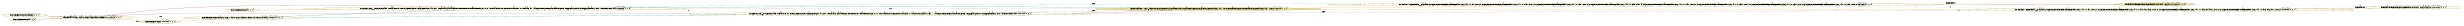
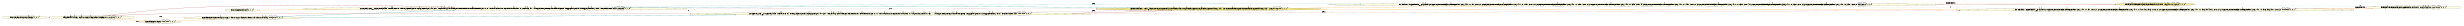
node "testGroupByExpressionAuto['1', '0', '0']": removed
